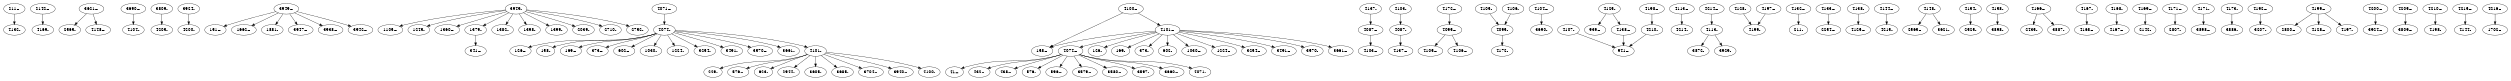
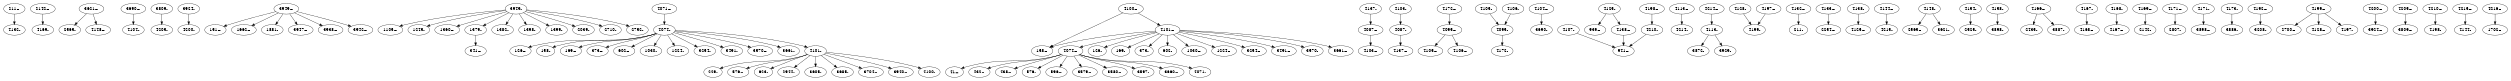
node "3207-": label "3207-" -> "3208-"
node "2800+": label "2800+" -> "2700+"
